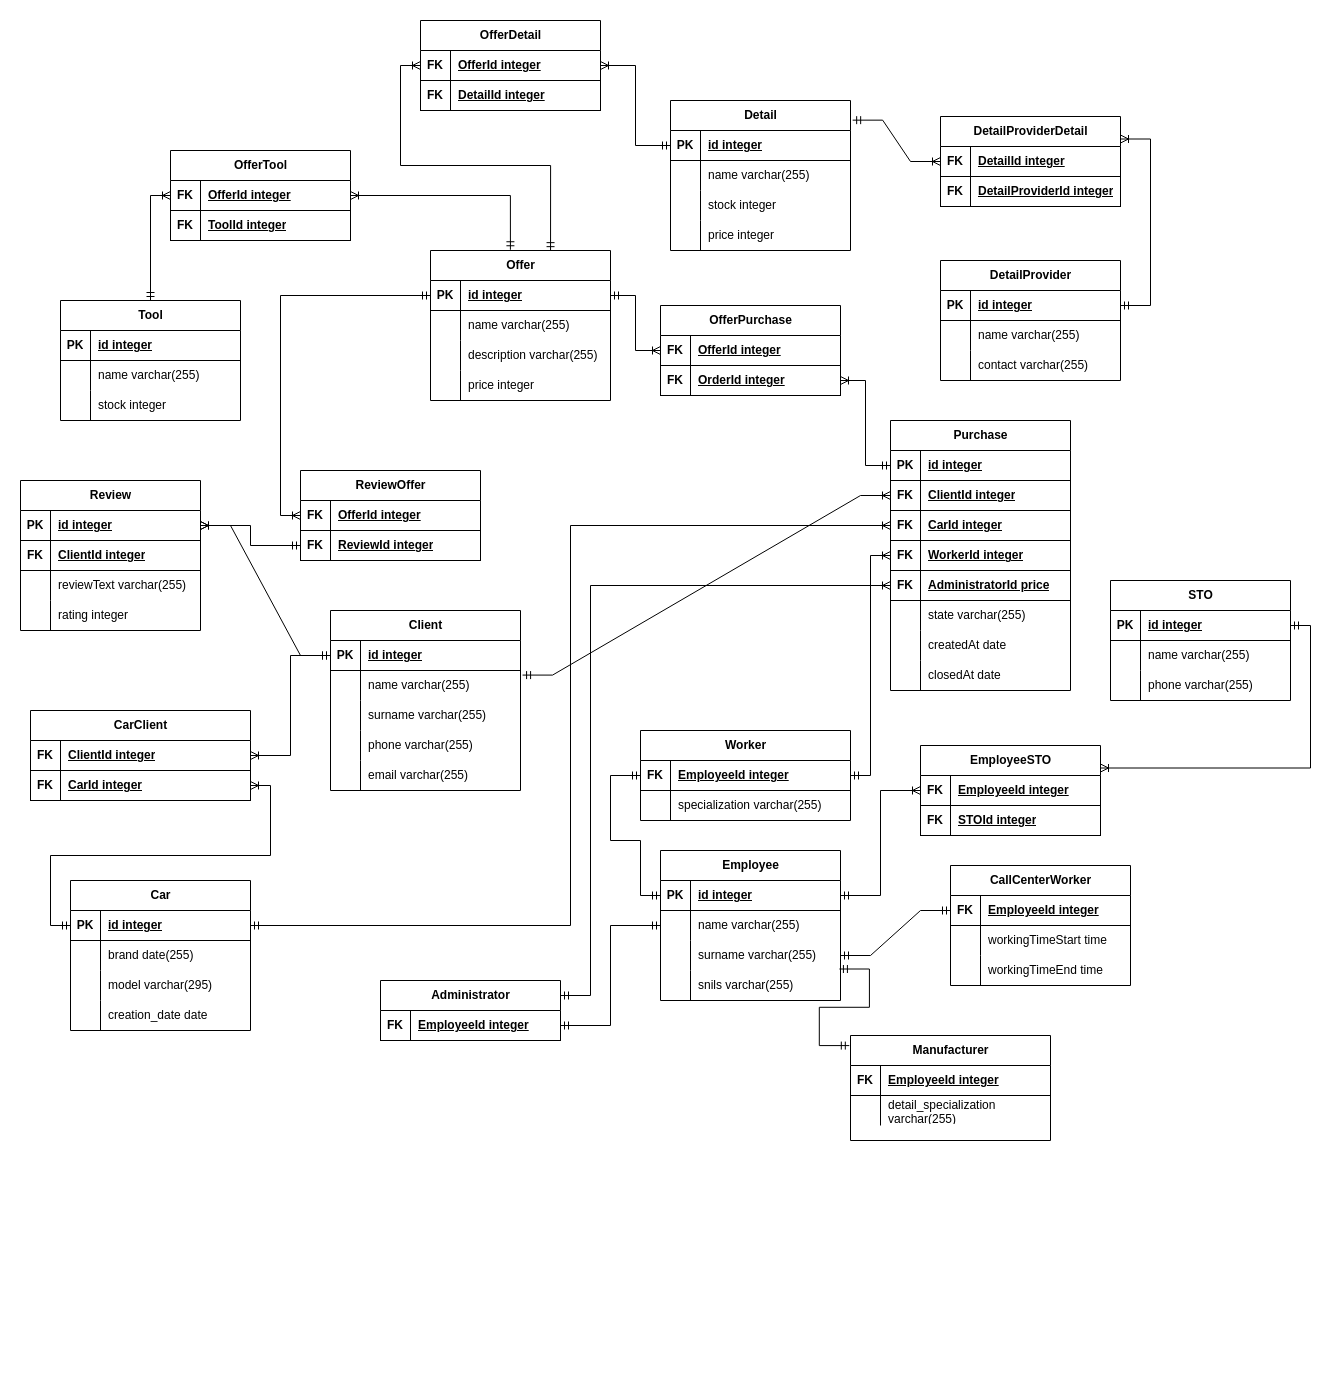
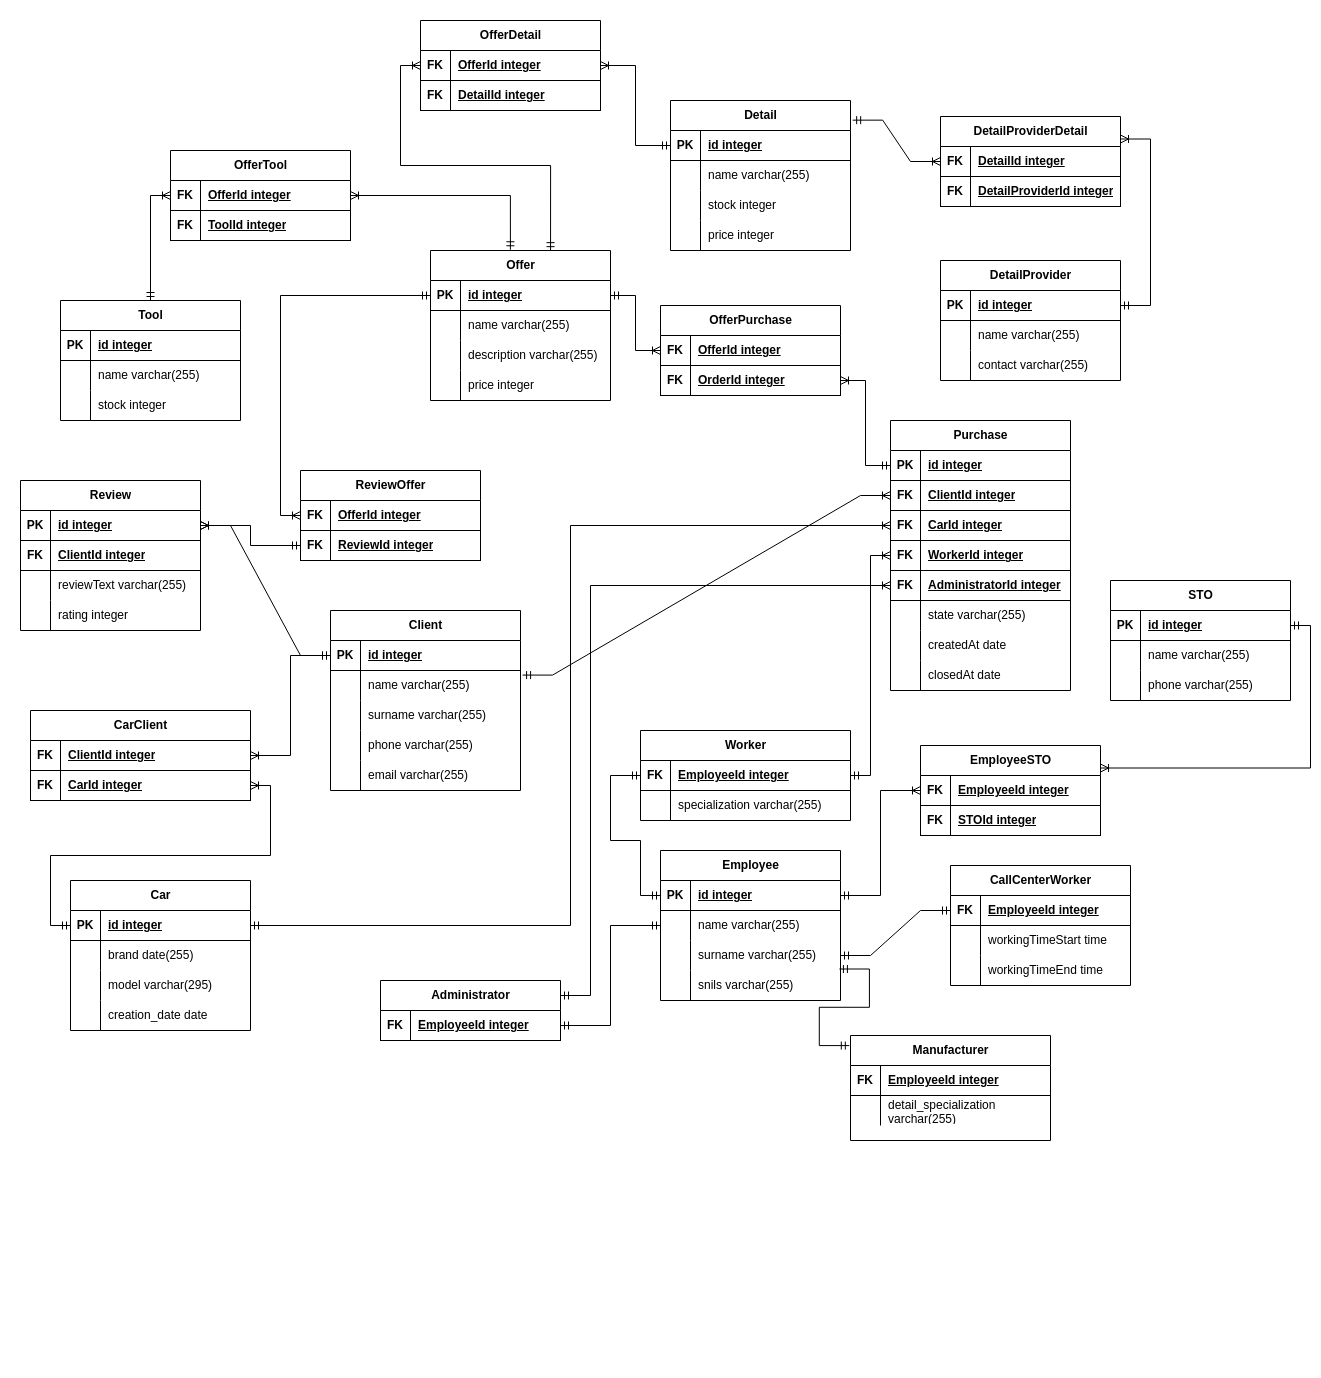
node "AdministratorId price": label "AdministratorId price" -> "AdministratorId integer"
